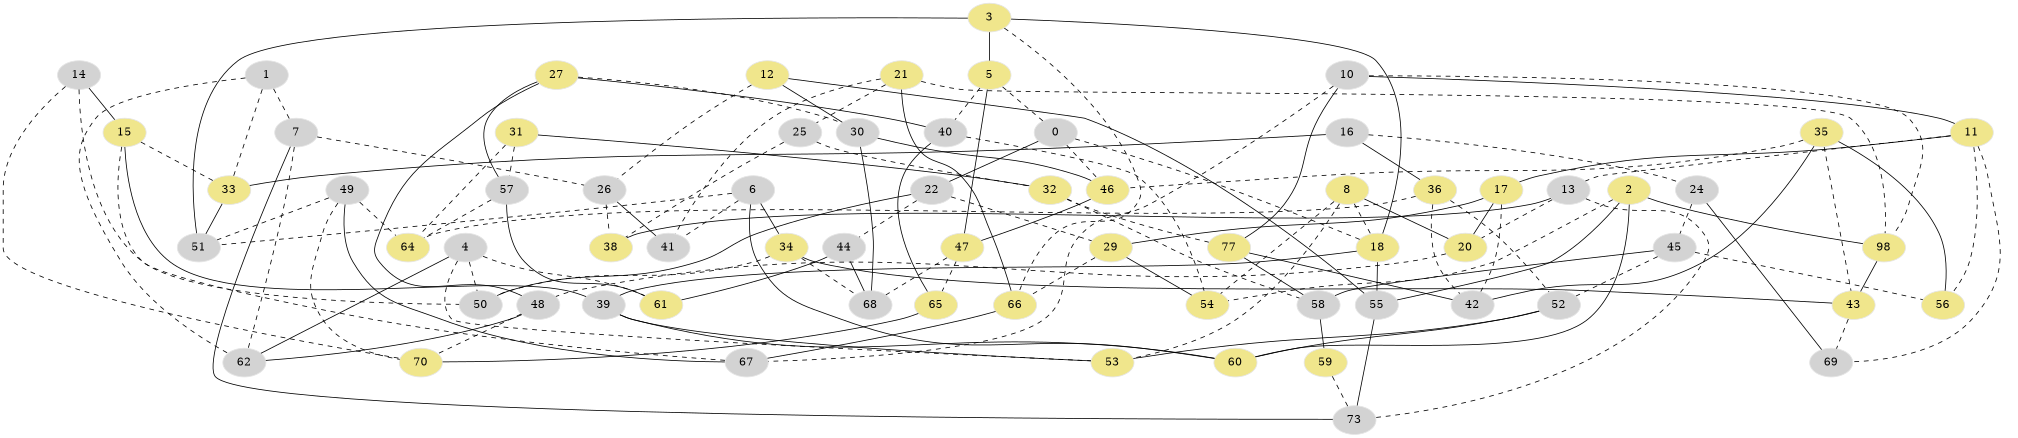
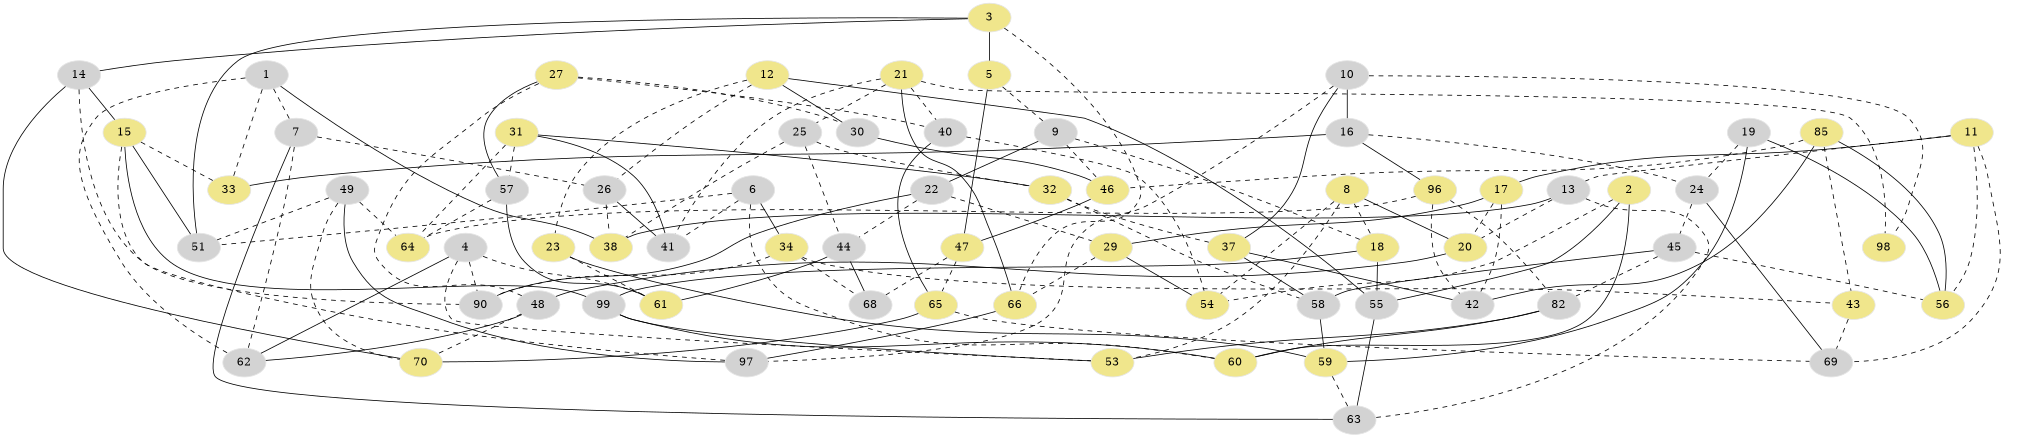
edge "3" -- "18": now "3" -- "14"
edge "10" -- "11": now "10" -- "16"
edge "5" -- "40": now "21" -- "40"
edge "27" -- "40": style solid -> dashed
node "0": label "0" -> "9"
node "19": added
node "35": label "35" -> "85"
edge "31" -- "41": added
edge "1" -- "38": added
edge "25" -- "44": added
node "36": label "36" -> "96"
edge "27" -- "48": style solid -> dashed
edge "17" -- "20": style solid -> dashed
edge "33" -- "51": now "15" -- "51"
edge "30" -- "68": removed
edge "2" -- "98": removed
node "23": added
node "77": label "77" -> "37"
edge "20" -- "48": style dashed -> solid
edge "98" -- "43": removed
edge "34" -- "43": style solid -> dashed
edge "14" -- "70": style dashed -> solid
node "50": label "50" -> "90"
node "39": label "39" -> "99"
node "52": label "52" -> "82"
edge "6" -- "60": style solid -> dashed
edge "65" -- "69": added
node "67": label "67" -> "97"
node "73": label "73" -> "63"
